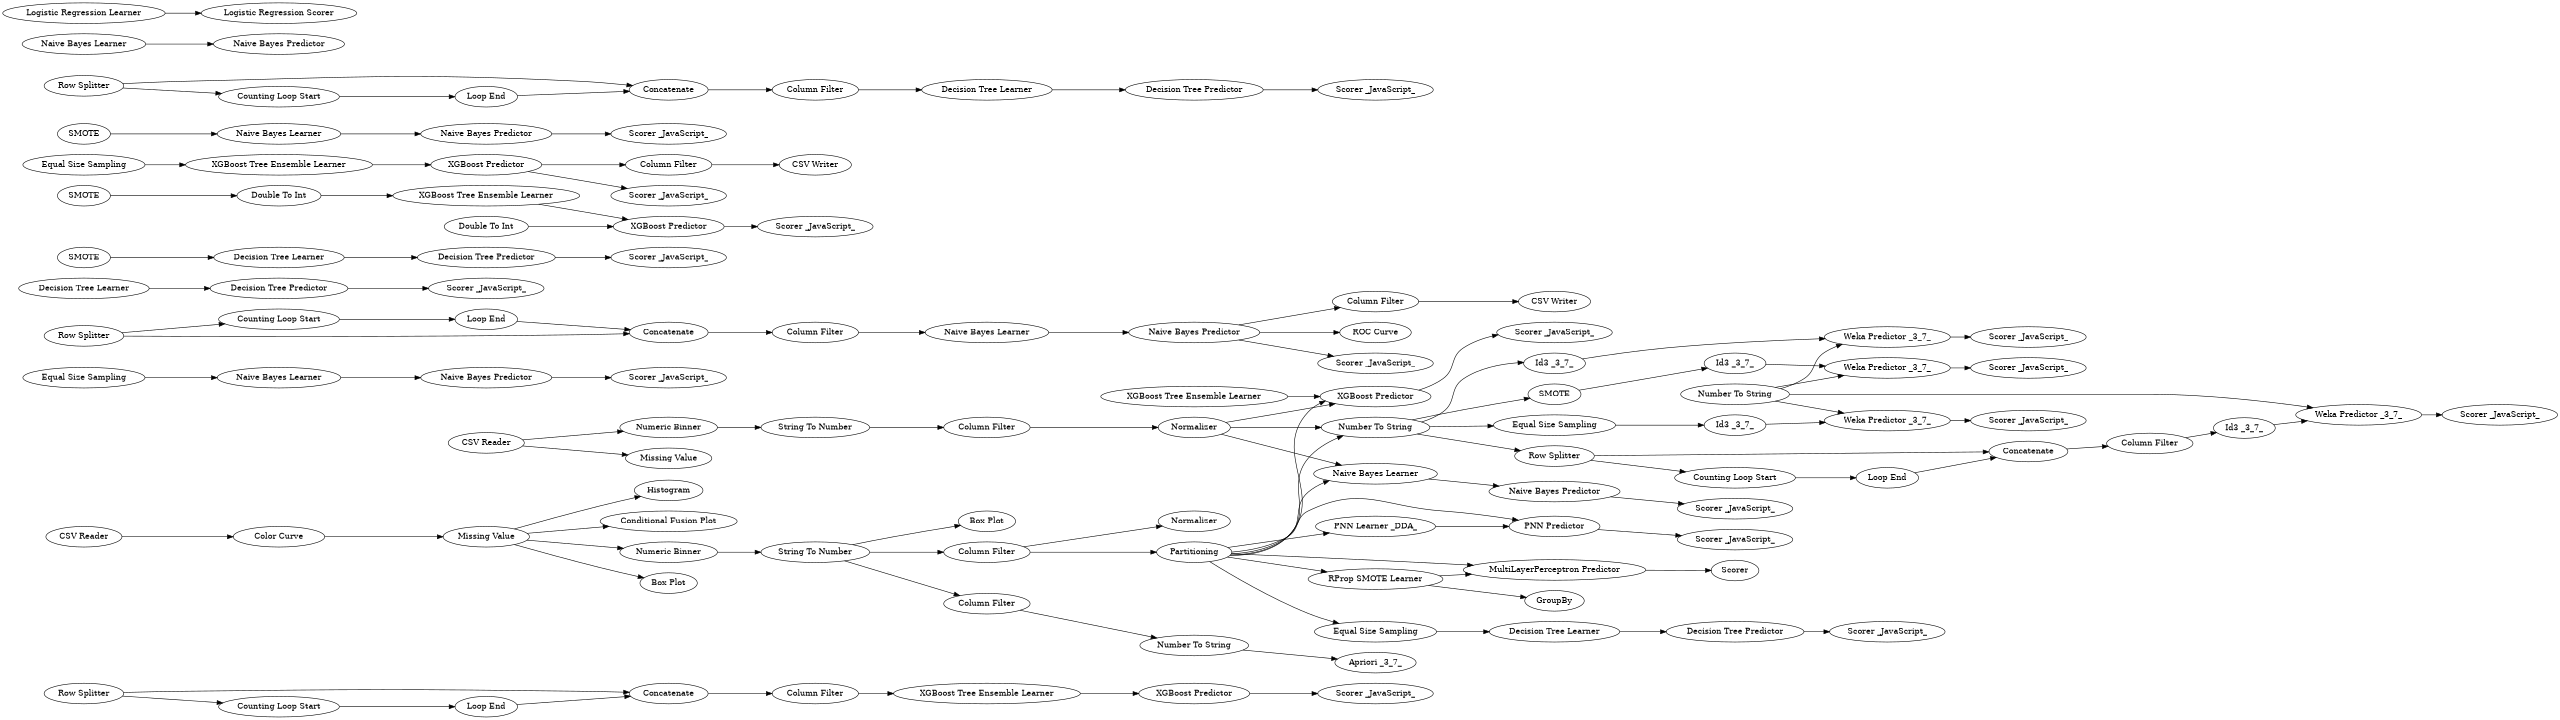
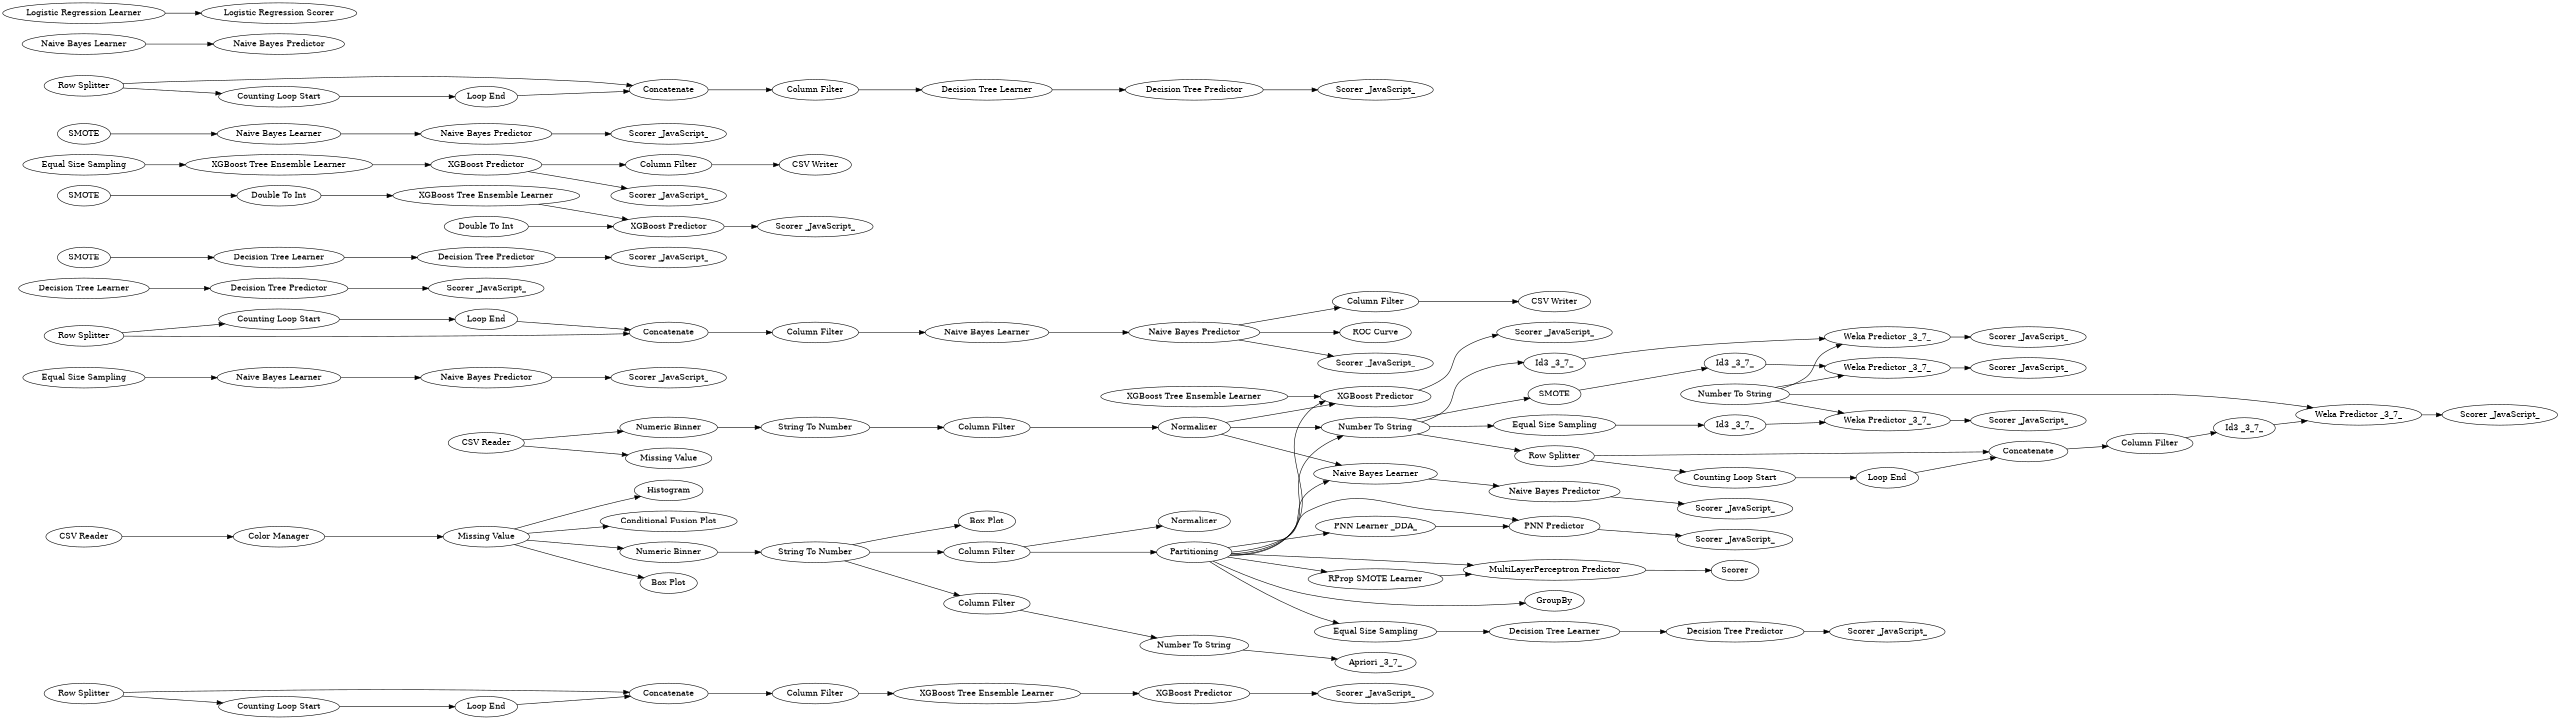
node "Color Curve": label "Color Curve" -> "Color Manager"
edge "RProp SMOTE Learner" -> "GroupBy": now "Partitioning" -> "GroupBy"
